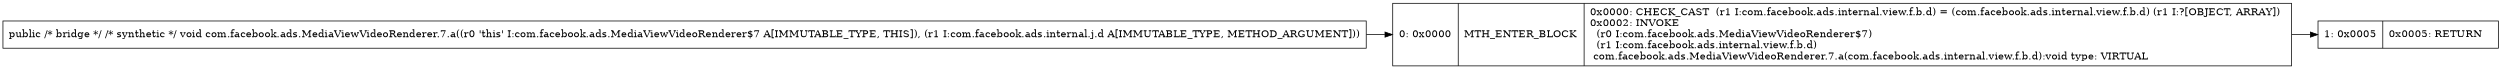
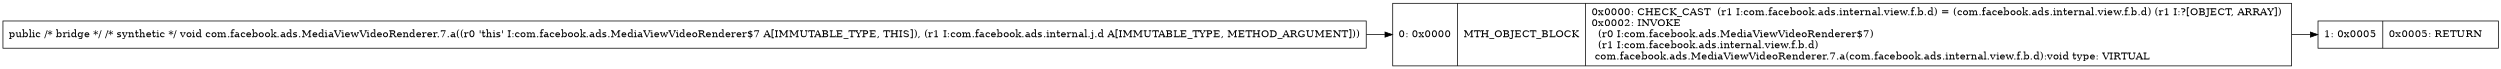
node "0: 0x0000": text "MTH_ENTER_BLOCK" -> "MTH_OBJECT_BLOCK"
